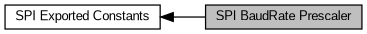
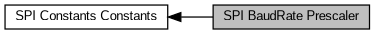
node "SPI Exported Constants": label "SPI Exported Constants" -> "SPI Constants Constants"
